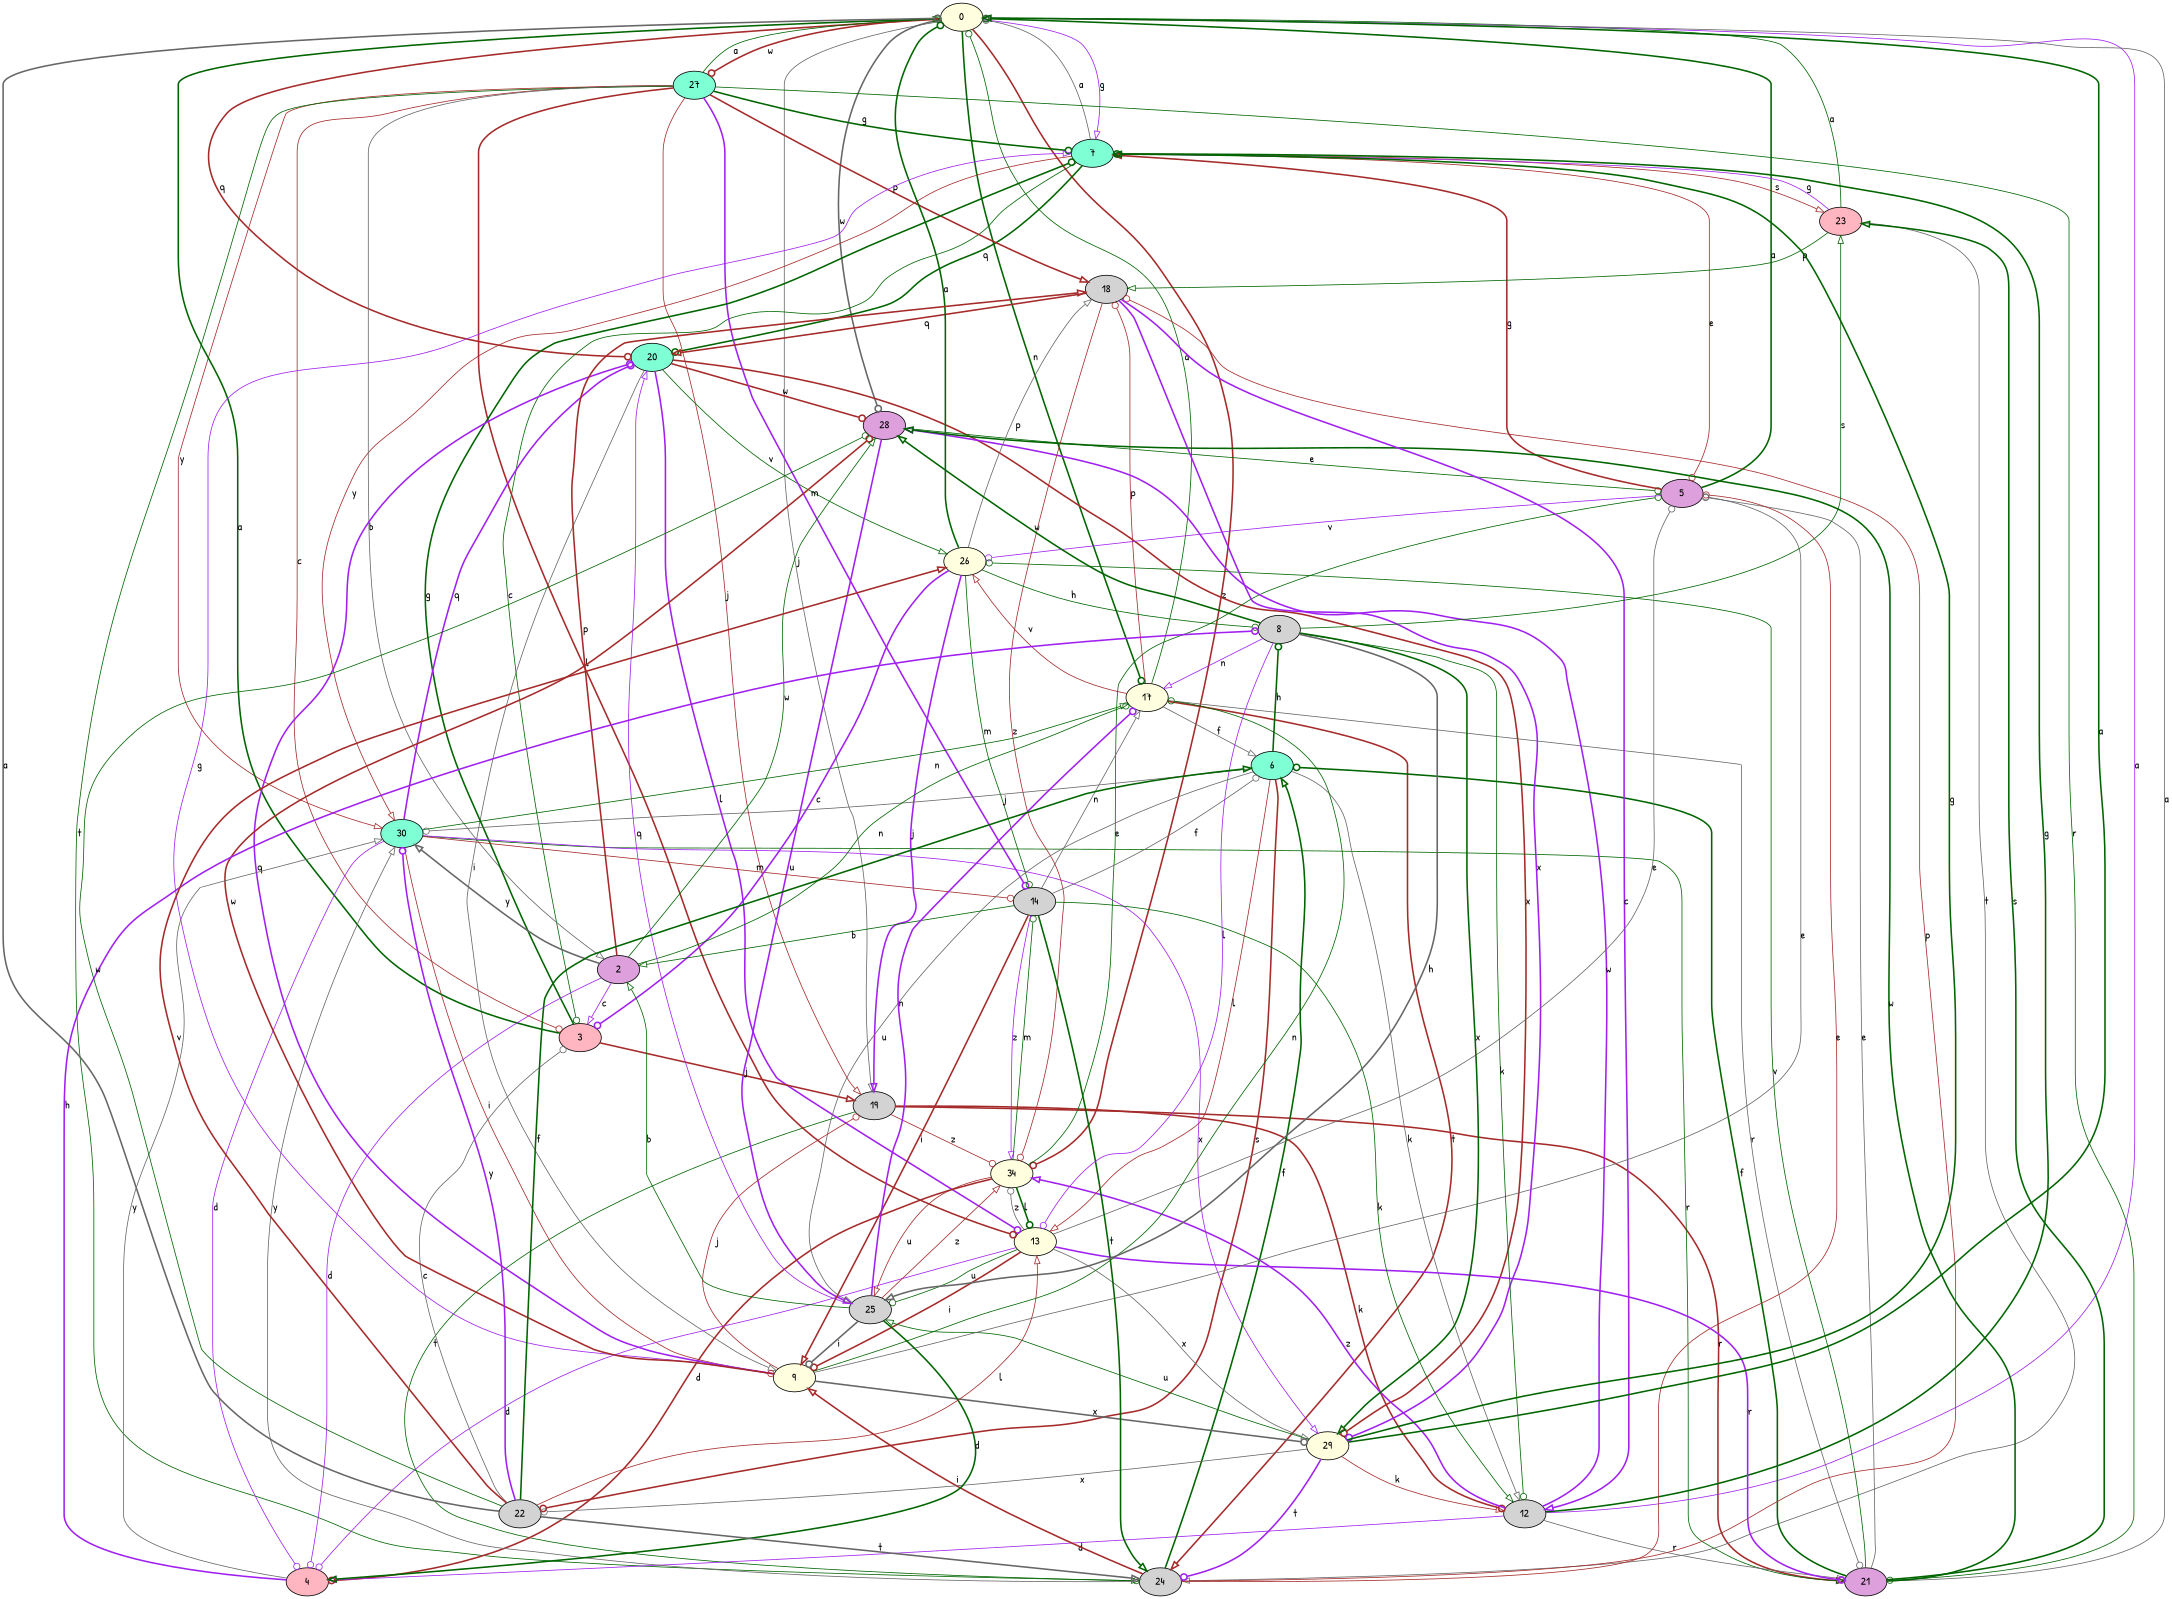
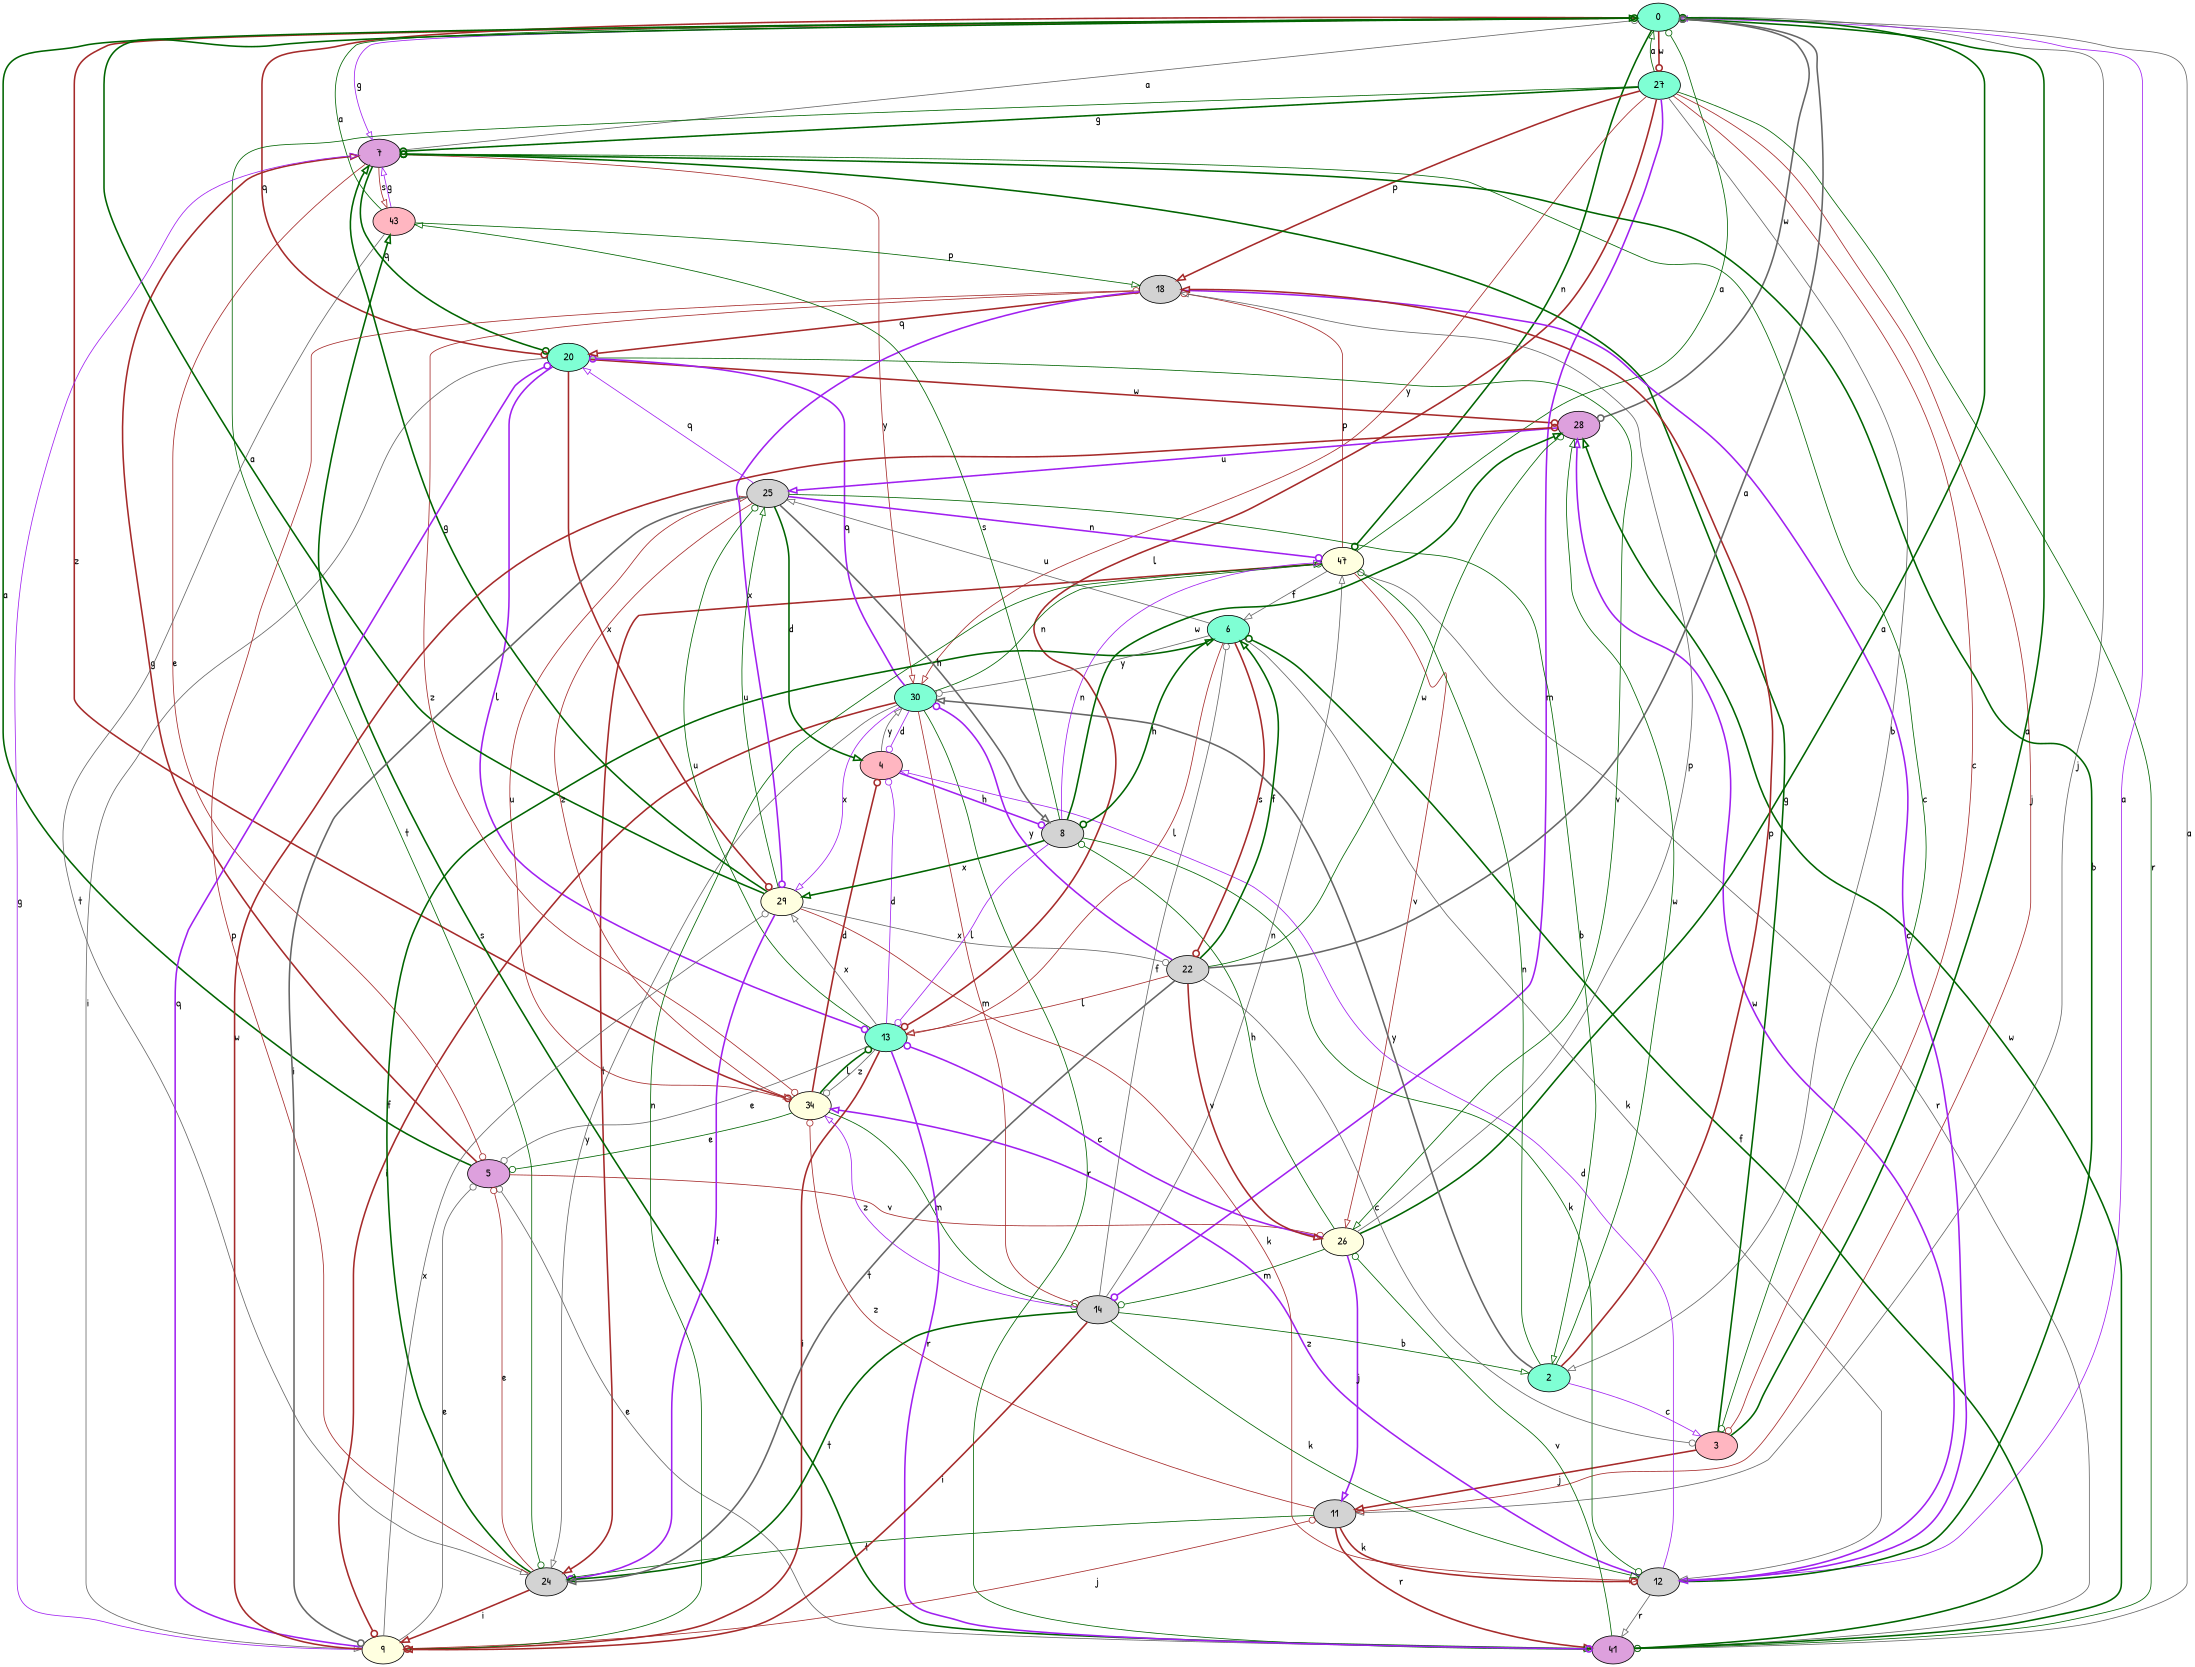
node "0": fillcolor lightyellow -> aquamarine
node "7": fillcolor aquamarine -> plum
node "23": label "23" -> "43"
edge "28" -> "5": removed, label "e"
edge "5" -> "26": color purple -> brown
node "17": label "17" -> "47"
edge "6" -> "30": label "j" -> "y"
edge "26" -> "3": now "26" -> "13"
edge "12" -> "7": label "g" -> "b"
node "2": fillcolor plum -> aquamarine
edge "8" -> "25": reversed
node "19": label "19" -> "11"
edge "30" -> "9": style solid -> bold
edge "2" -> "4": removed, label "d"
node "13": fillcolor lightyellow -> aquamarine
edge "9" -> "29": style bold -> solid
edge "24" -> "30": reversed
node "21": label "21" -> "41"
